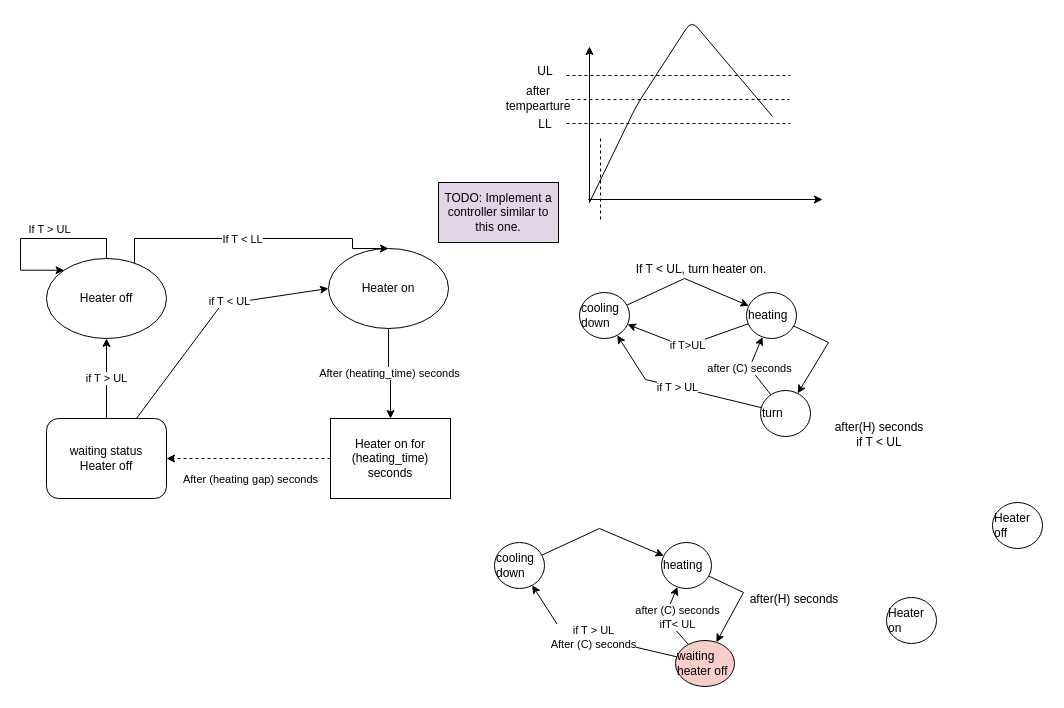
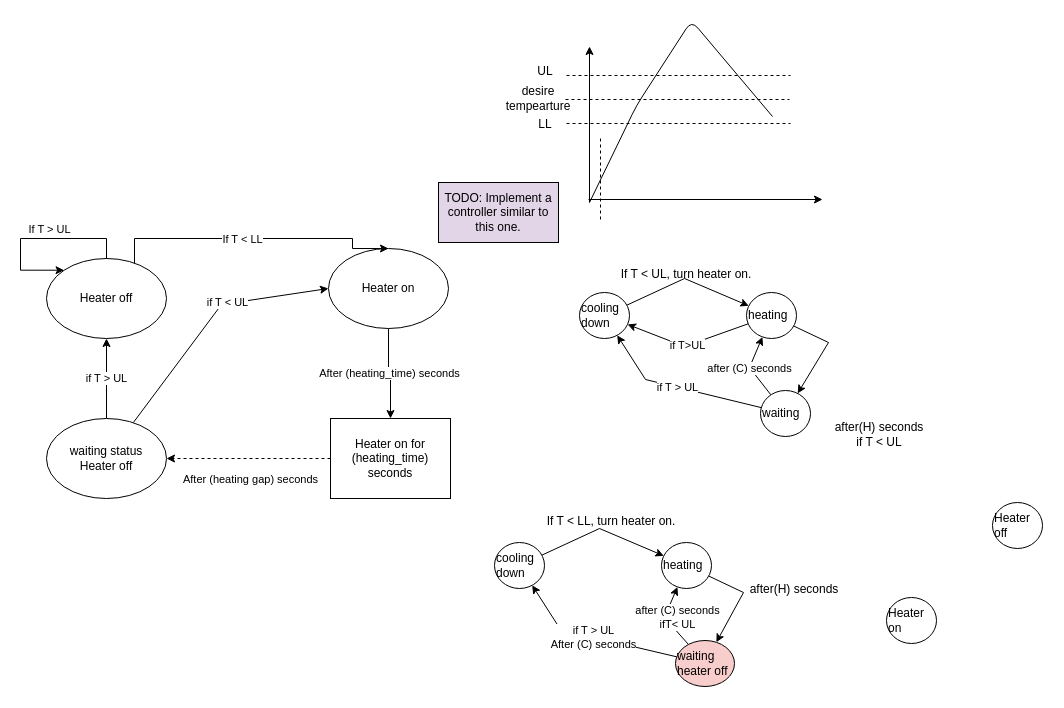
node "after tempearture": label "after tempearture" -> "desire tempearture"
node "If T < UL, turn heater on.": moved (702, 262) -> (687, 267)
node "turn": label "turn" -> "waiting"
node "waiting status Heater off": shape rounded rectangle -> ellipse
node "If T < LL, turn heater on.": added
node "after(H) seconds": moved (795, 599) -> (795, 589)
